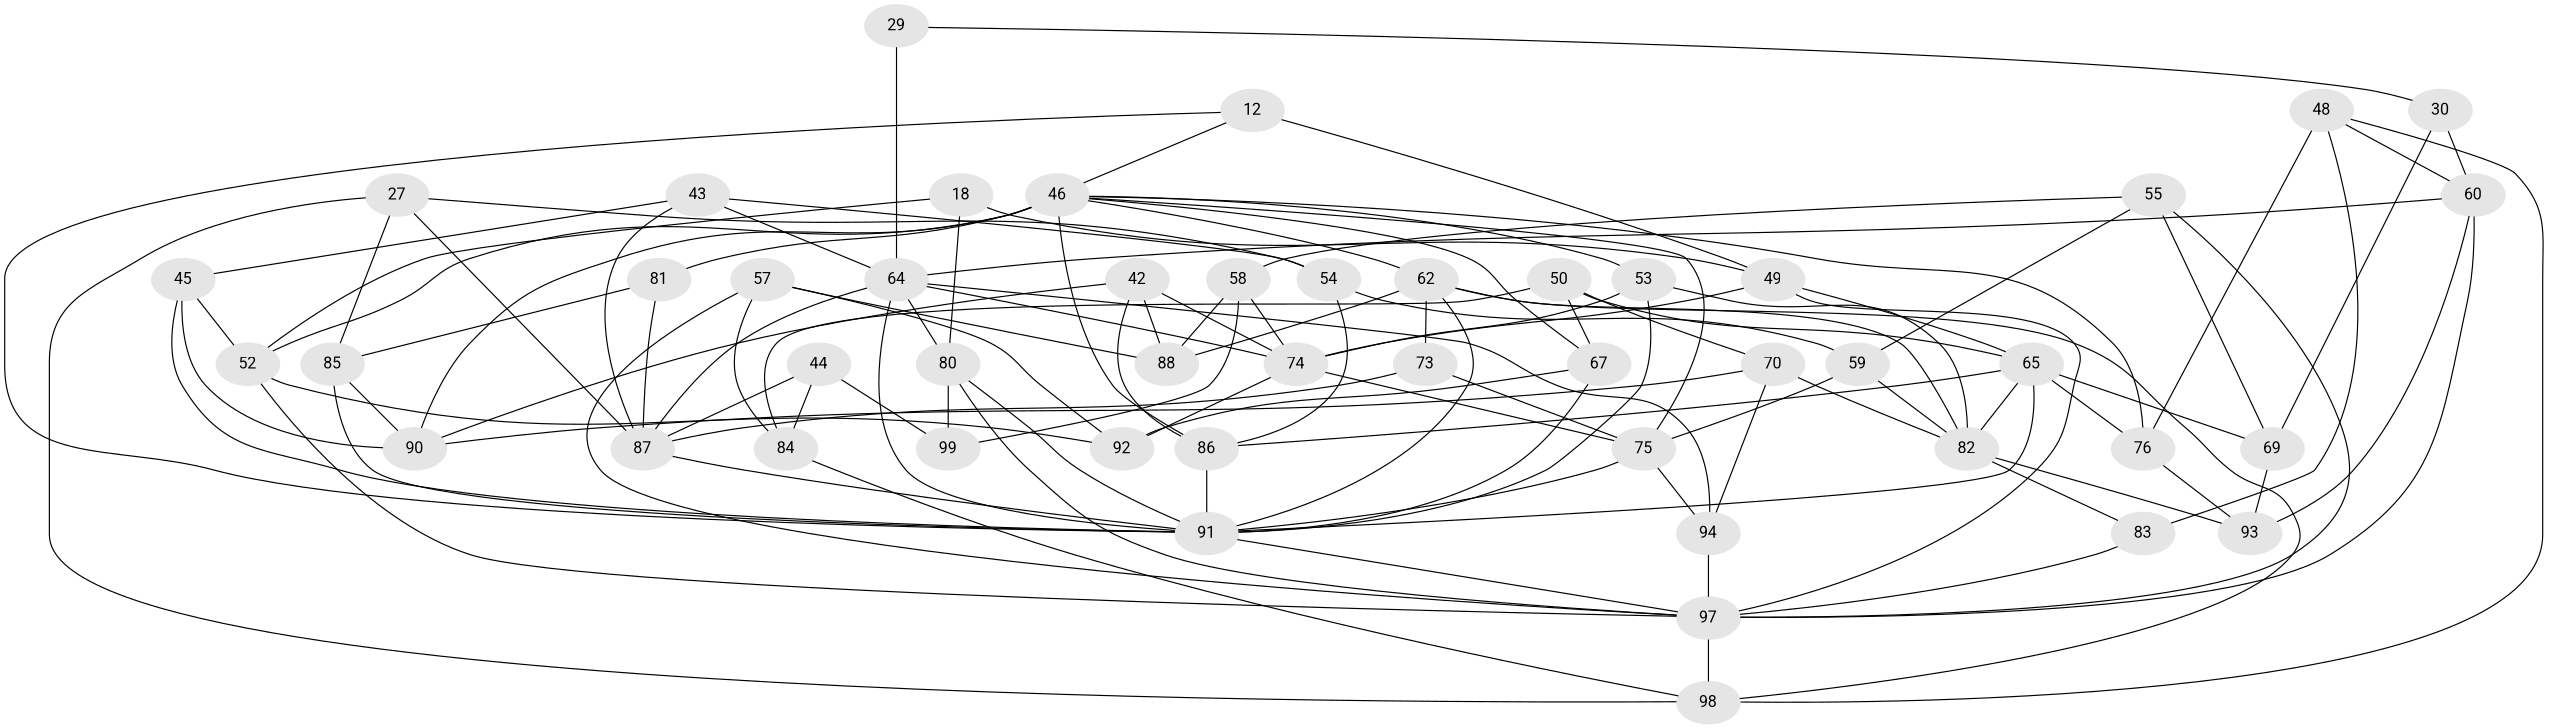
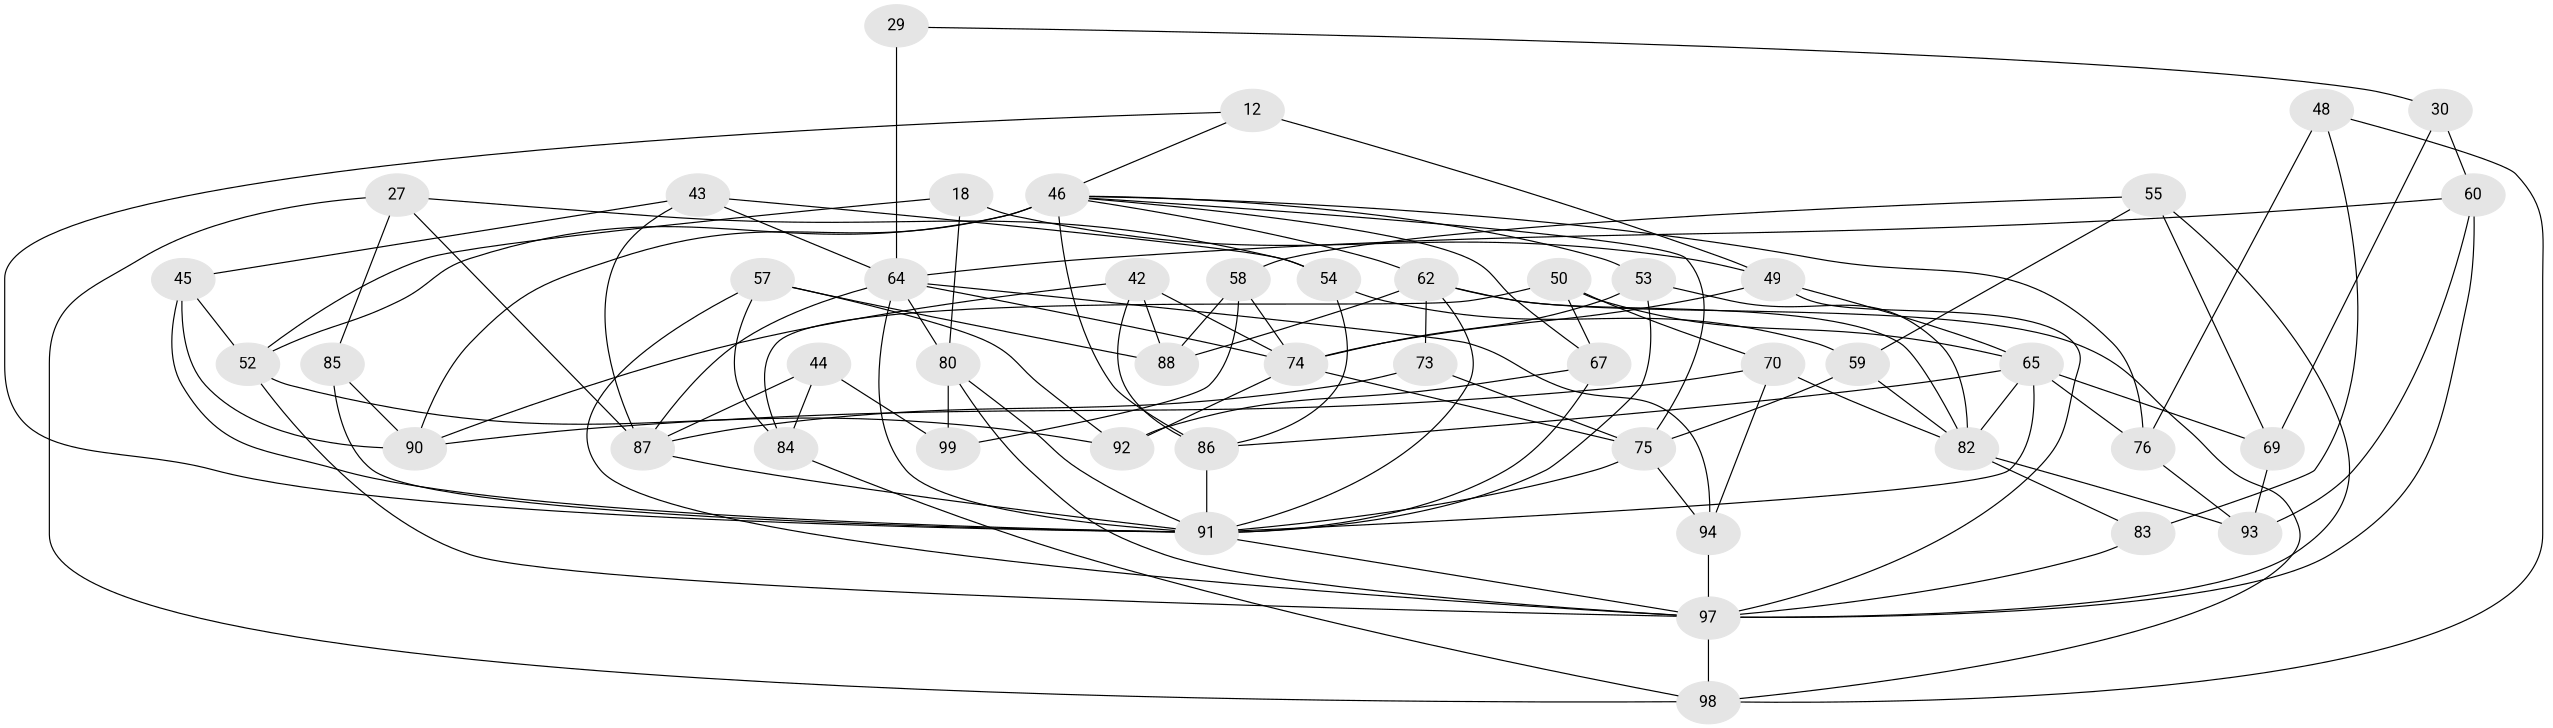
edge "48" -- "60": removed
node "81": removed
